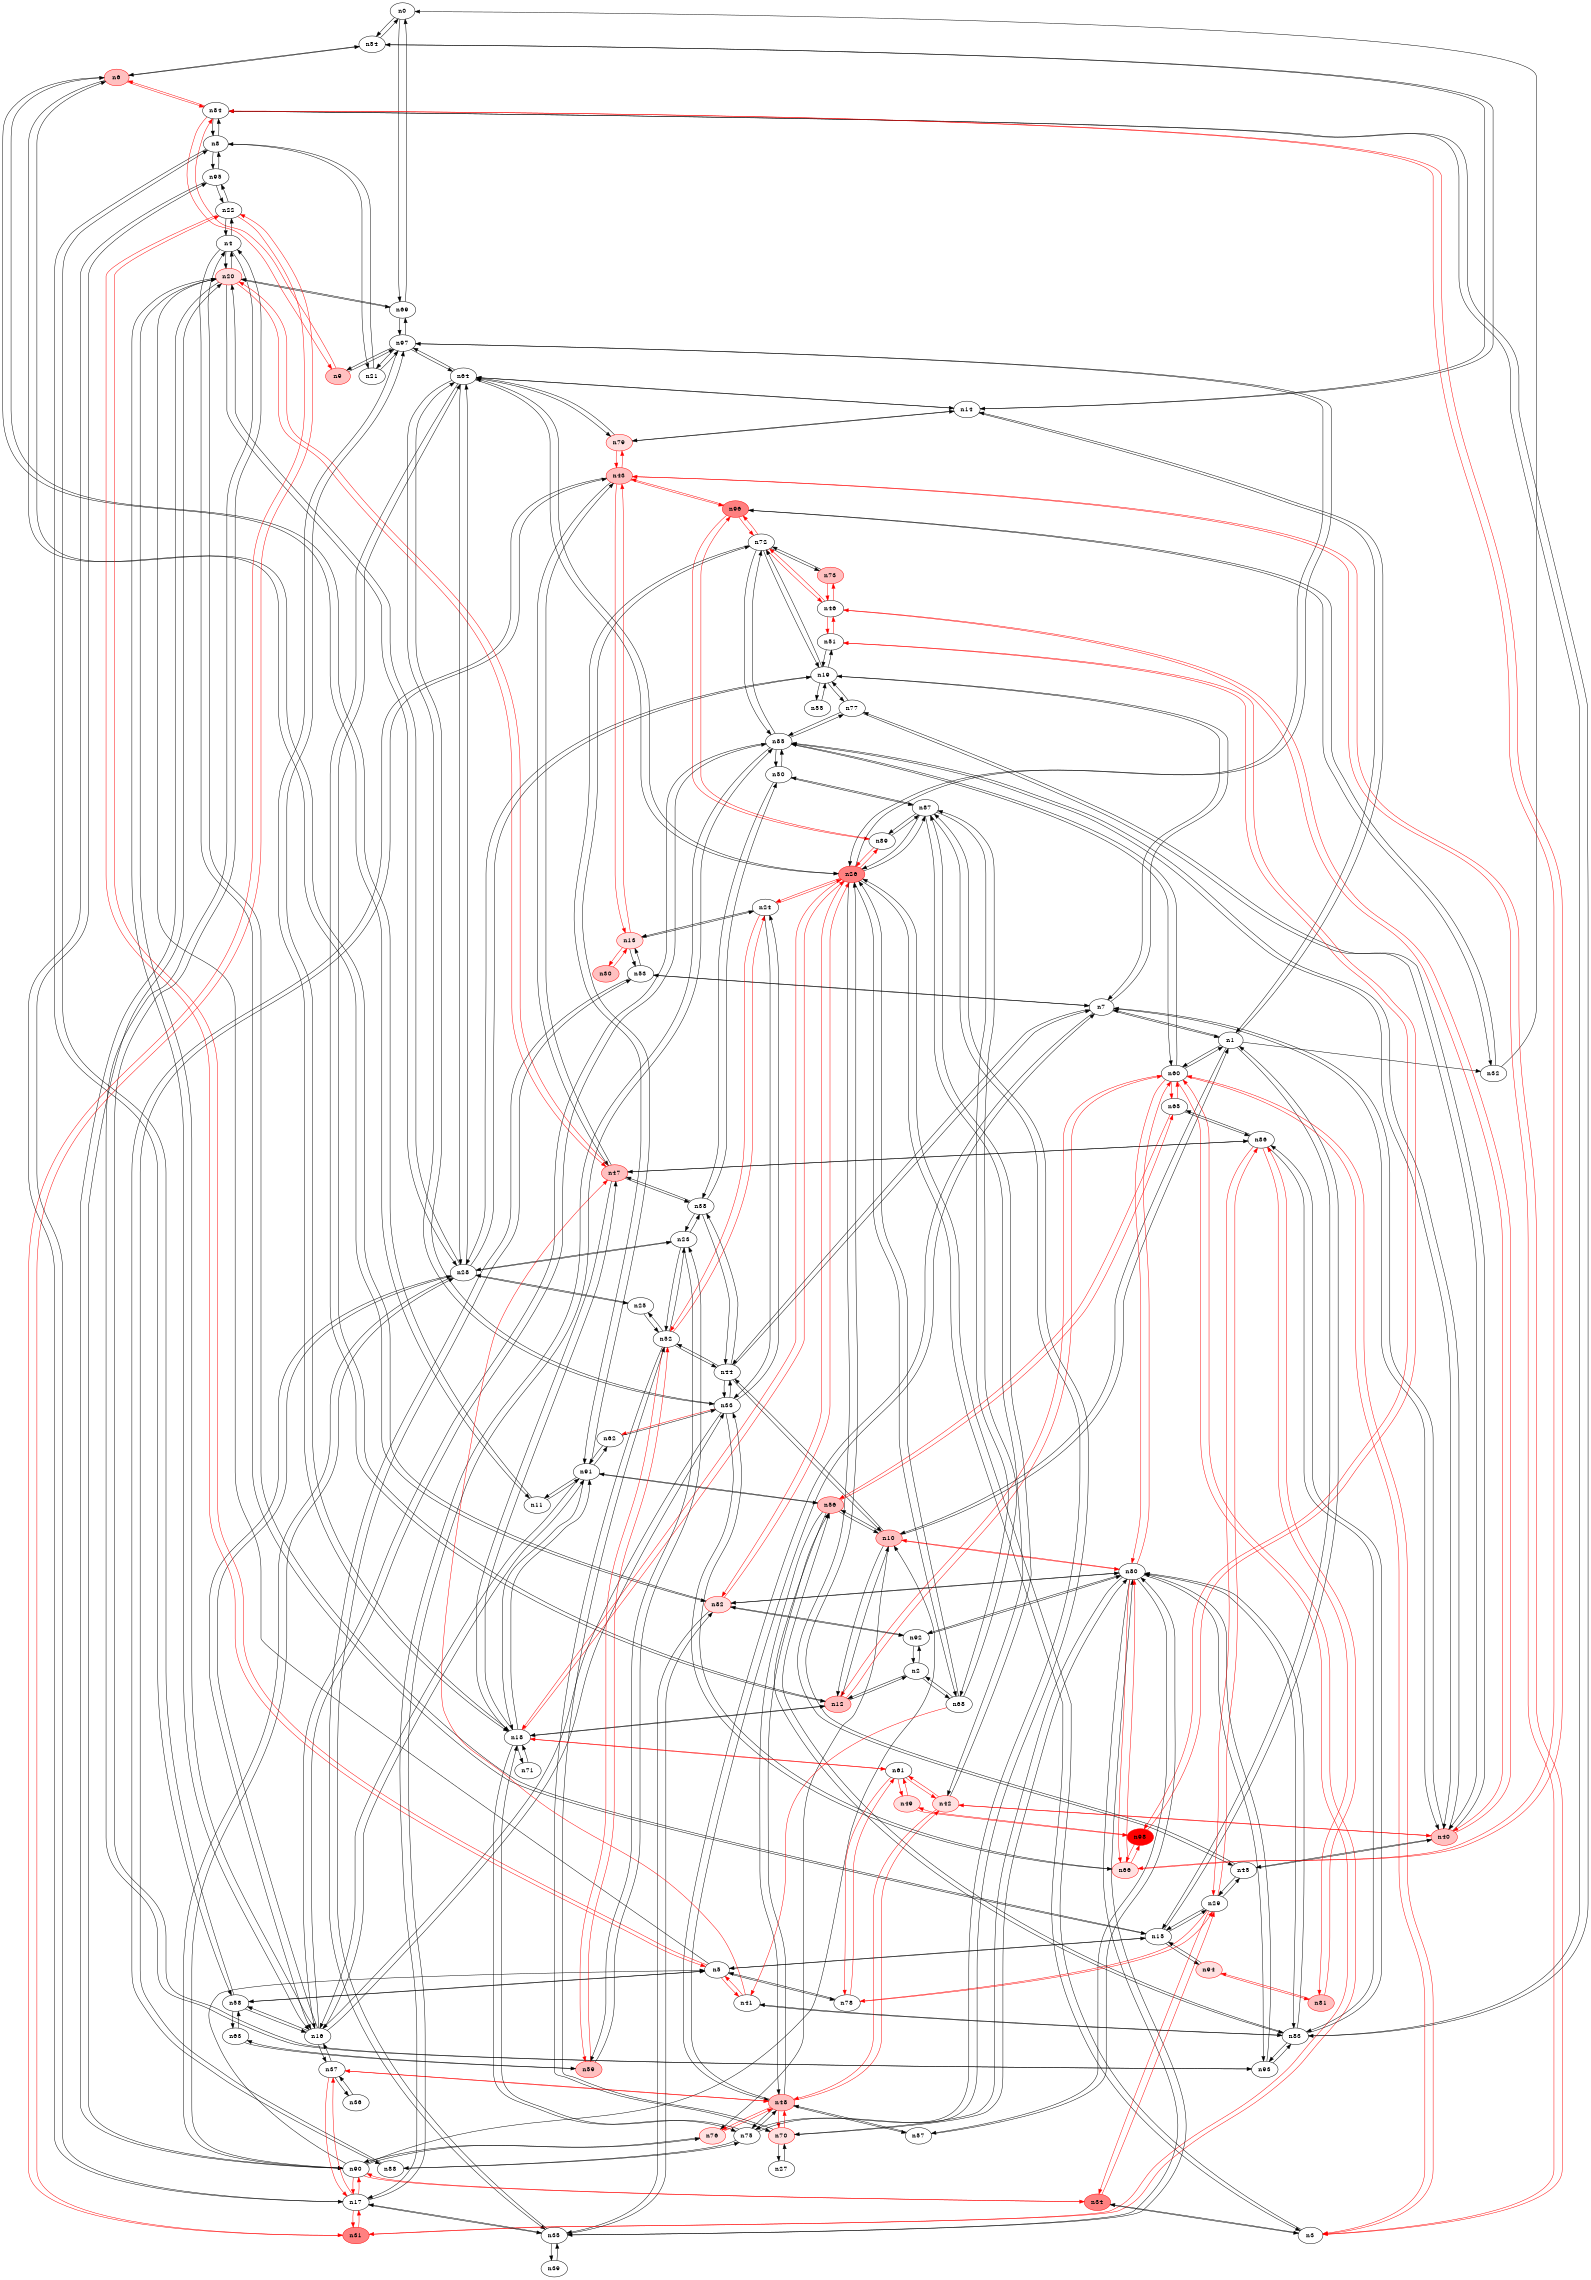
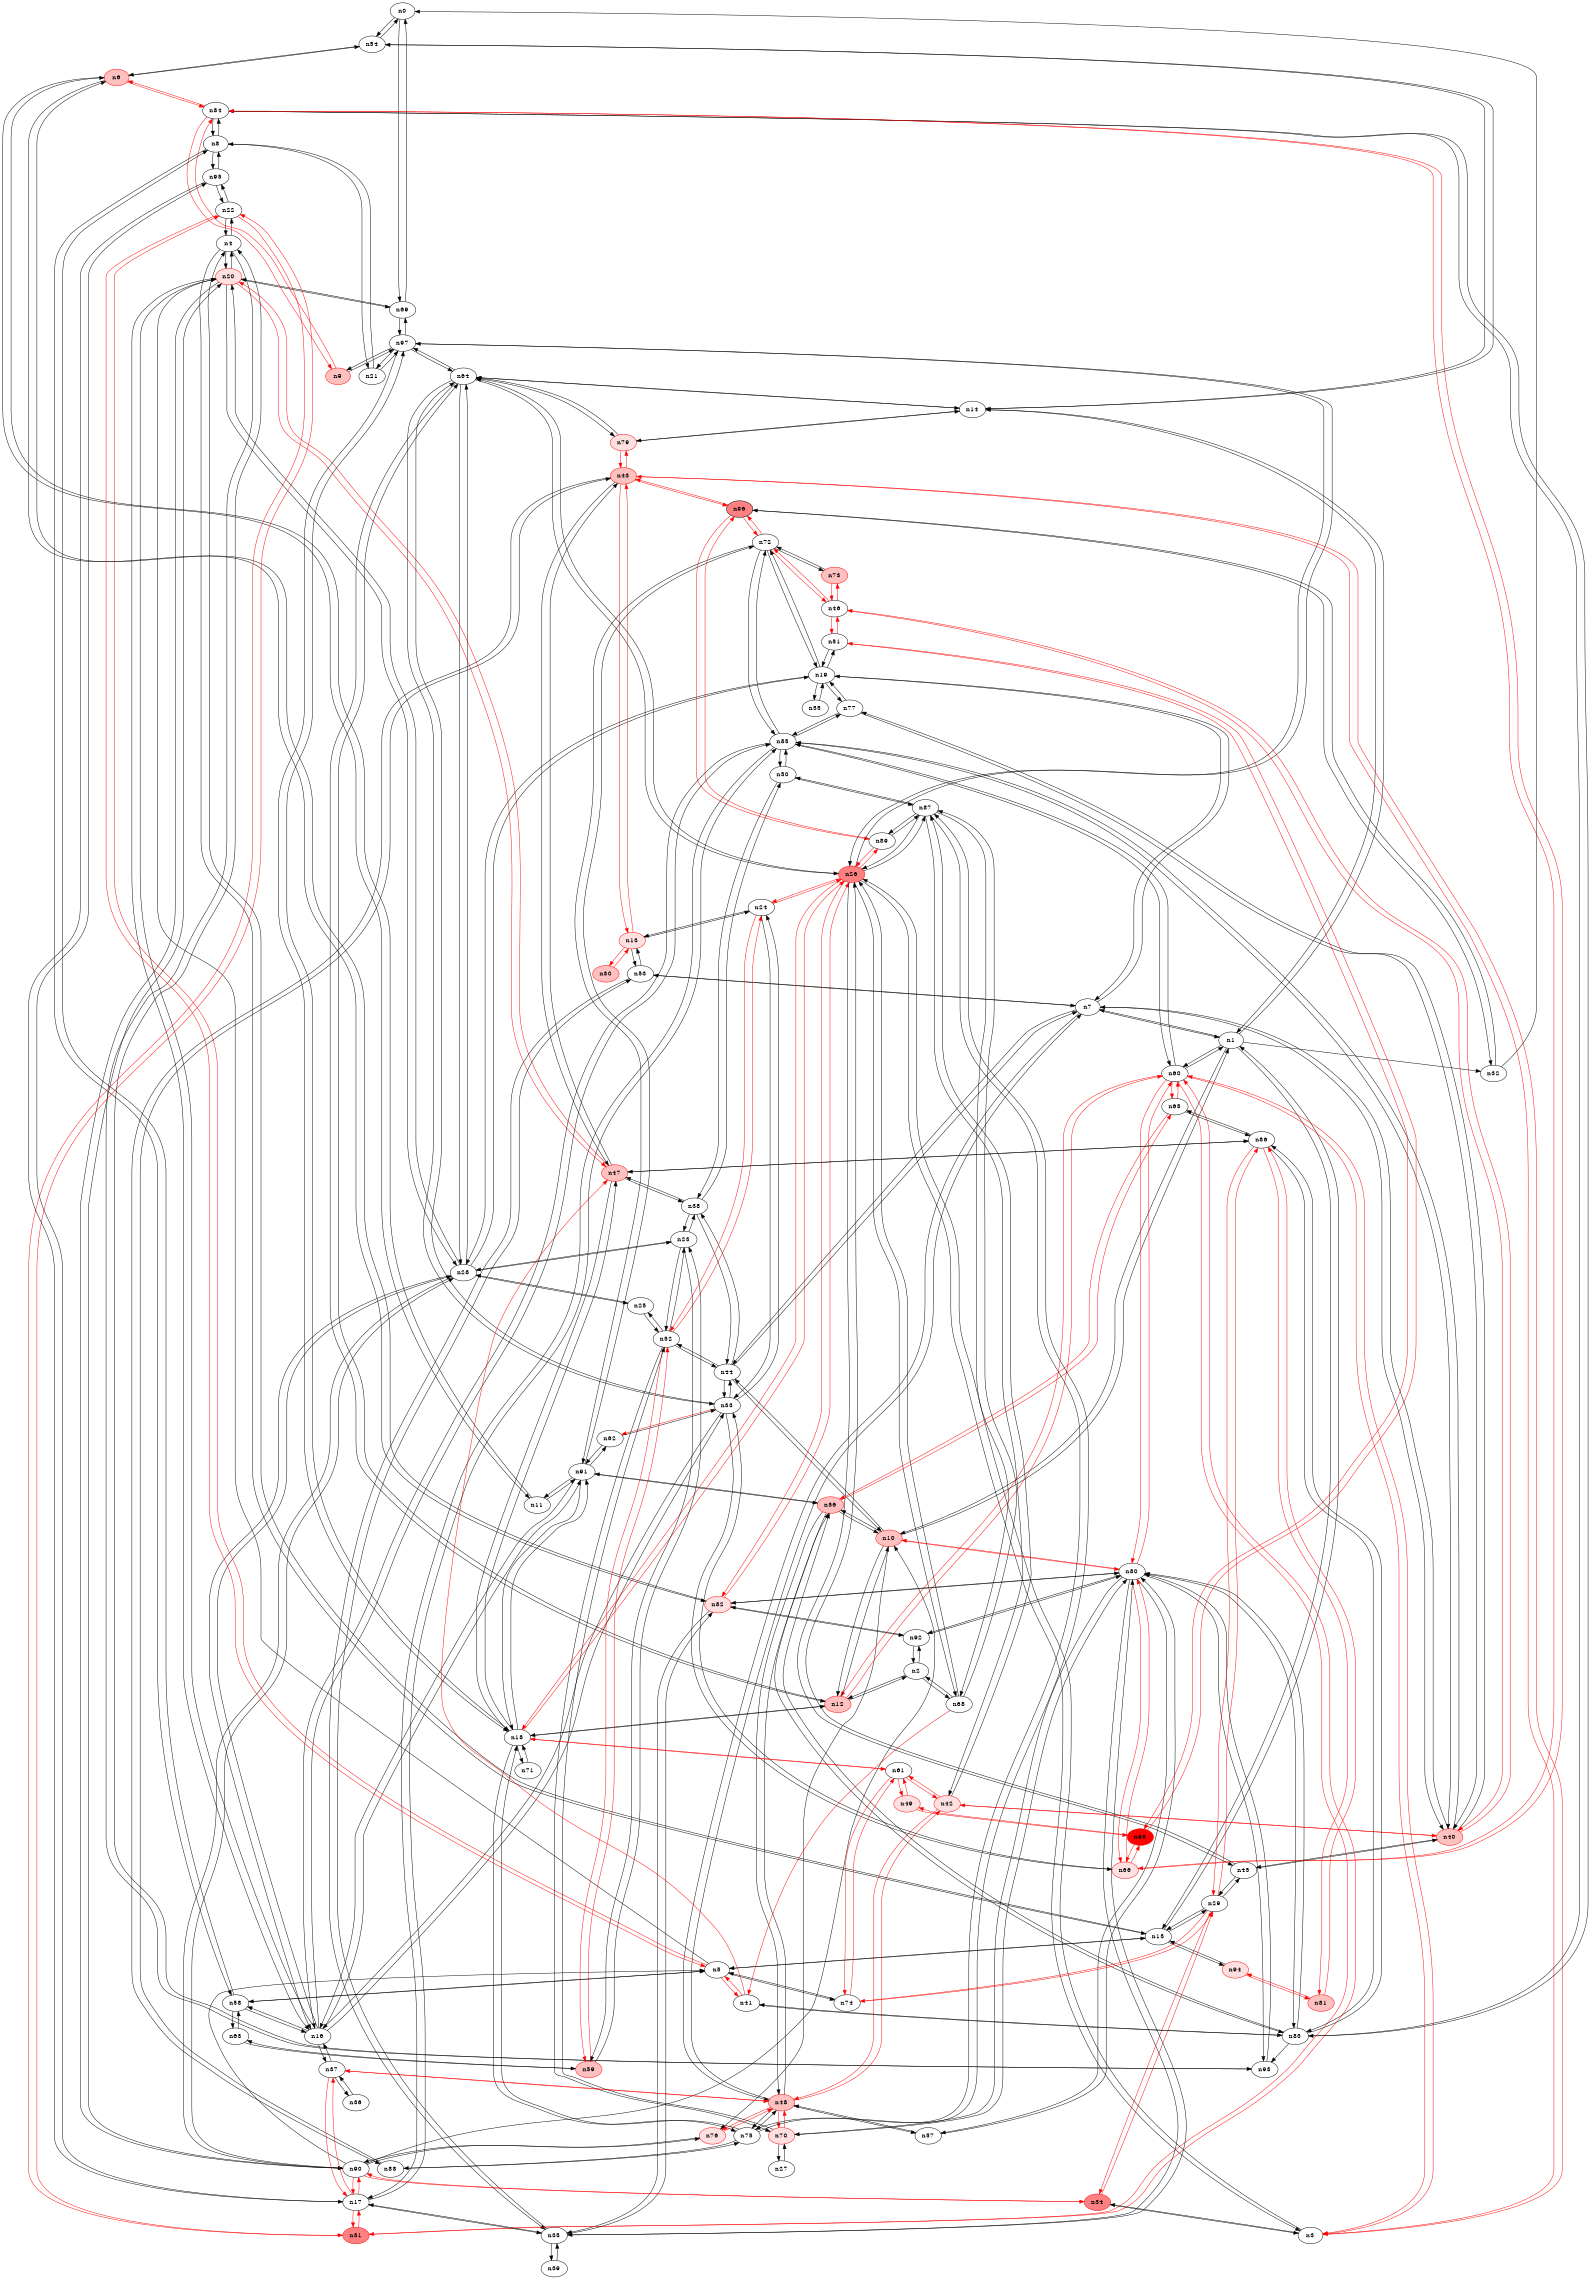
node "n96": color #ff0000 -> black
node "n78": label "n78" -> "n74"
edge "n93" -> "n83": removed
